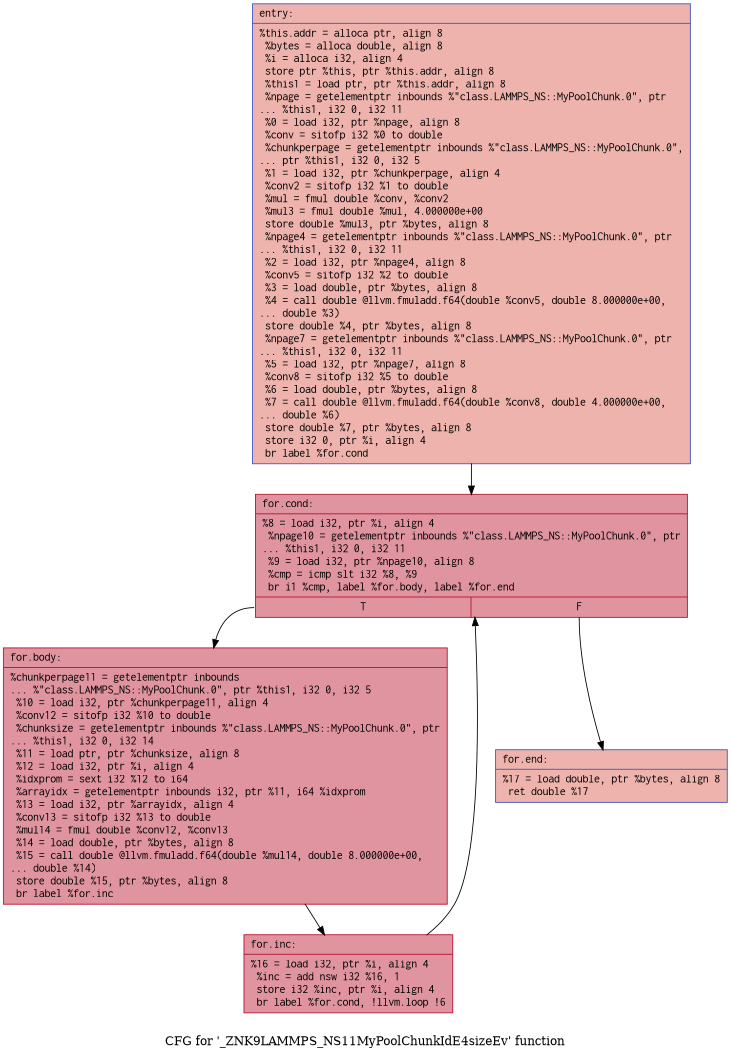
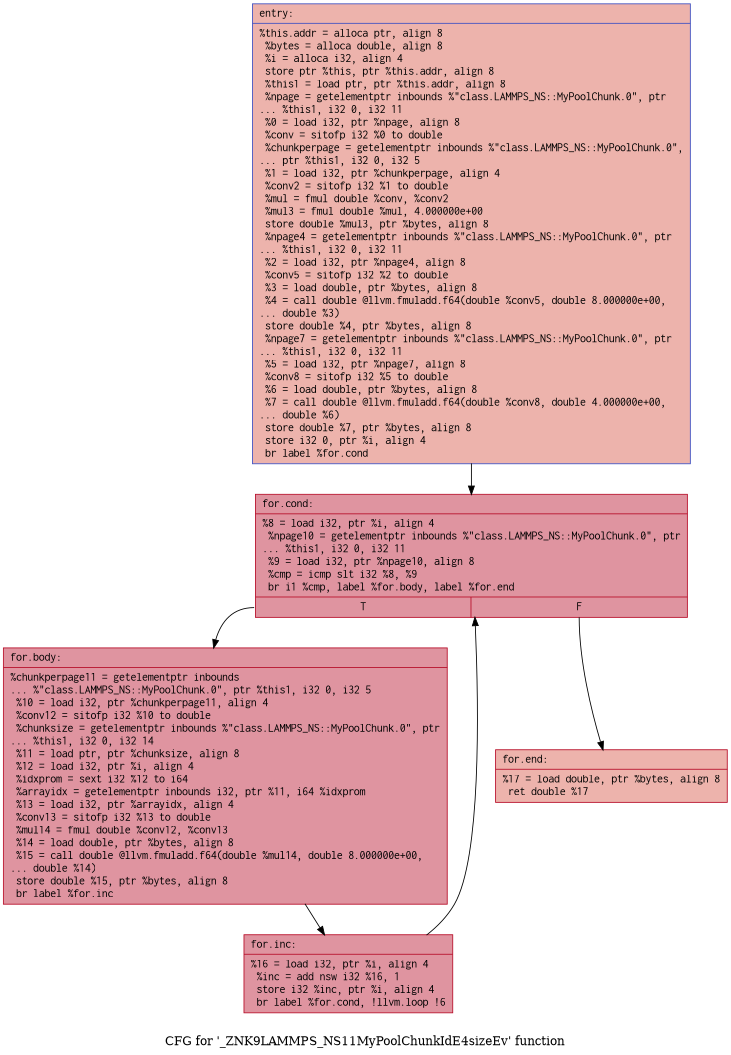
node "for.end:": color #3d50c3ff -> #b70d28ff
